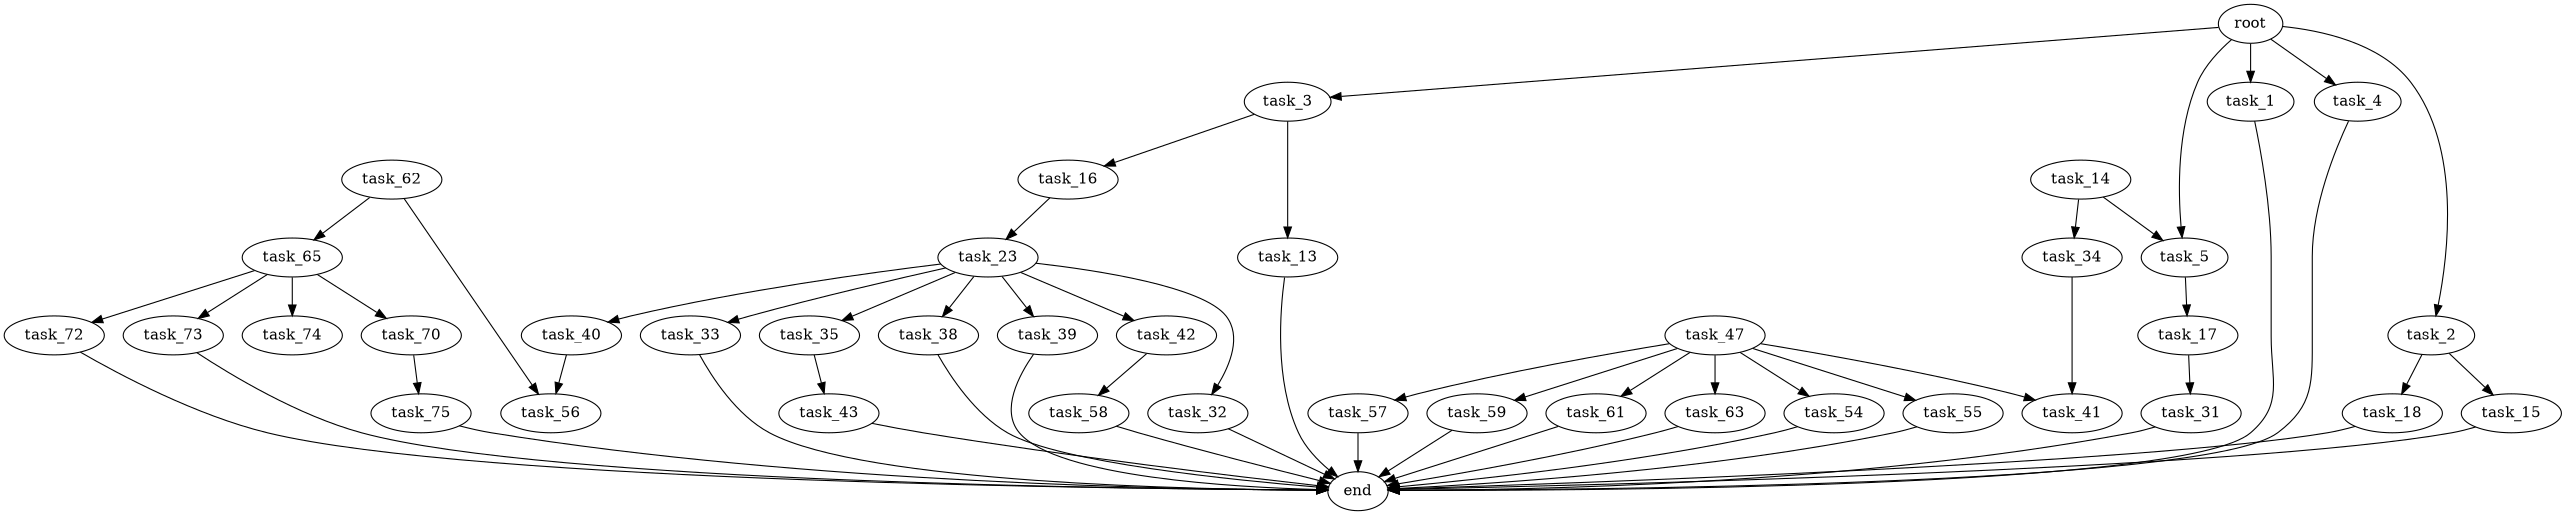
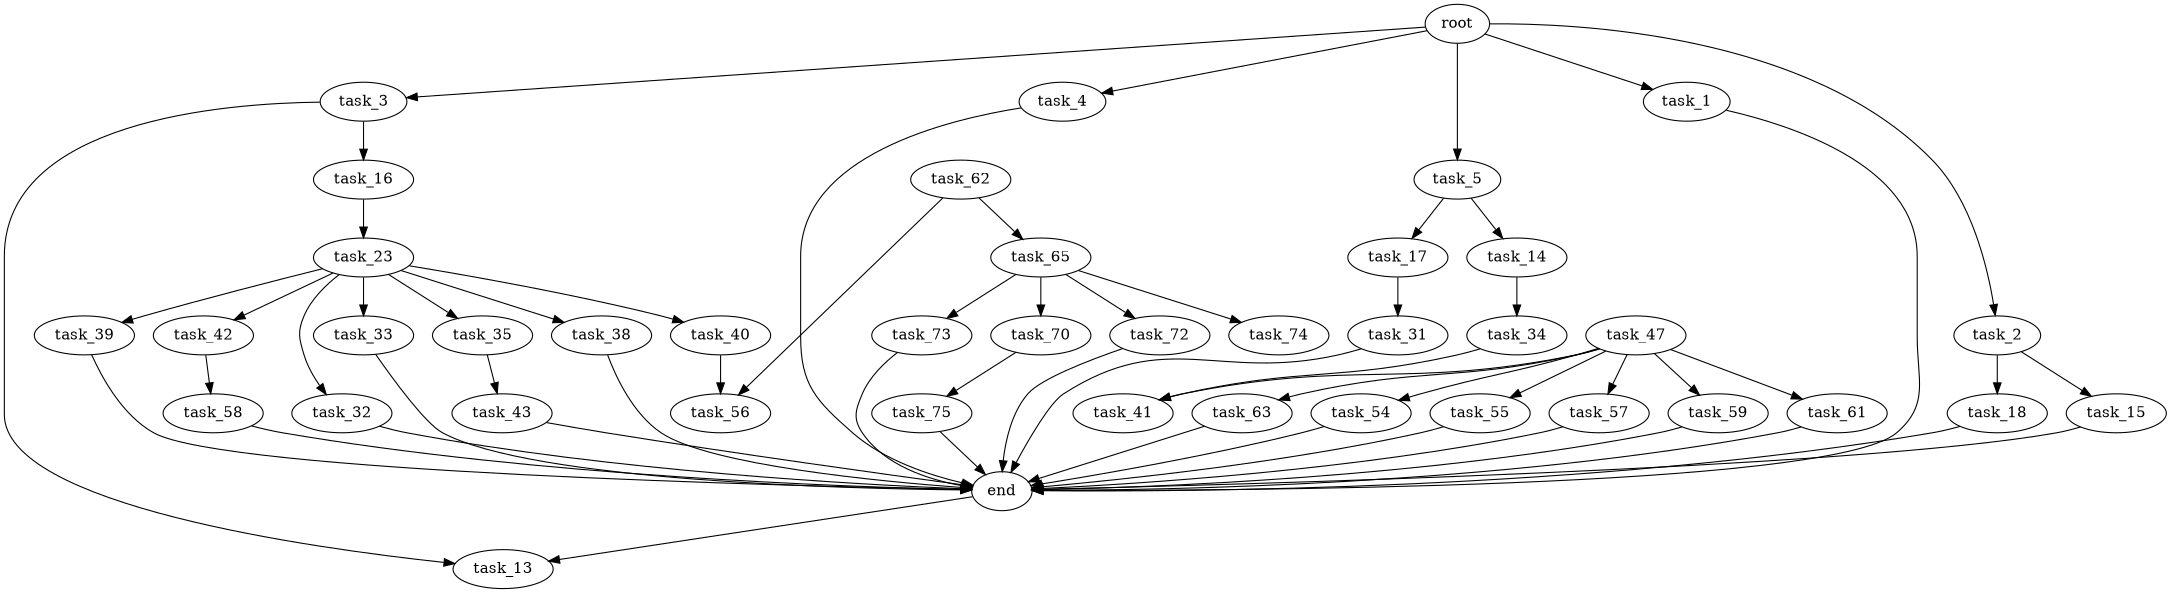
edge "task_14" -> "task_5": reversed
edge "task_13" -> "end": reversed
